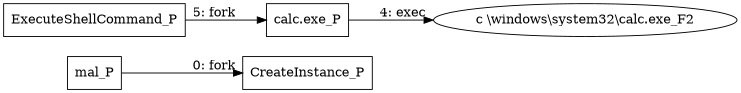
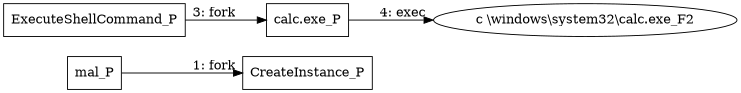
edge "ExecuteShellCommand_P" -> "calc.exe_P": label "5: fork" -> "3: fork"
edge "mal_P" -> "CreateInstance_P": label "0: fork" -> "1: fork"
